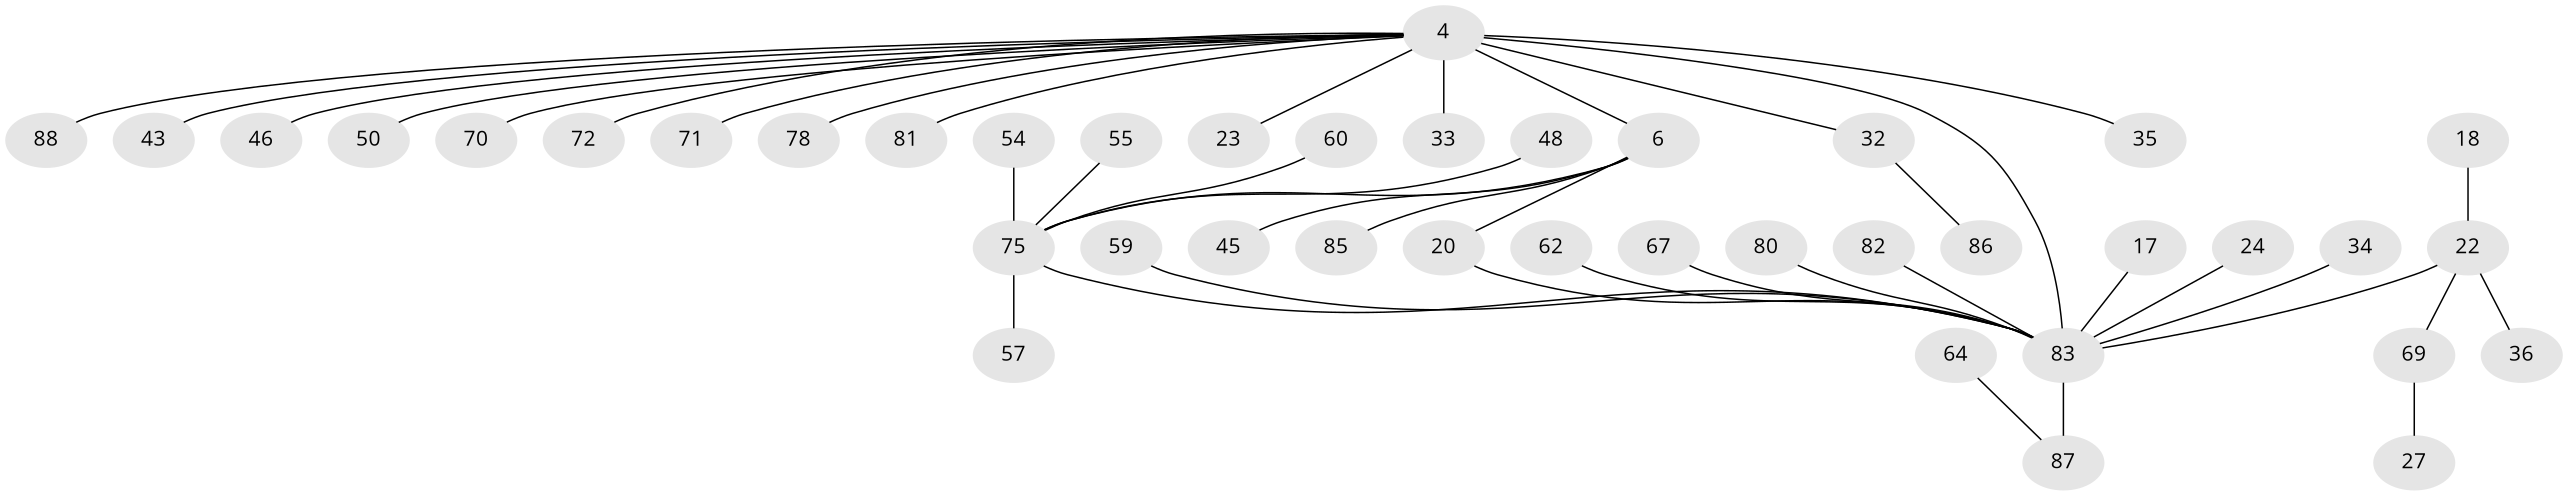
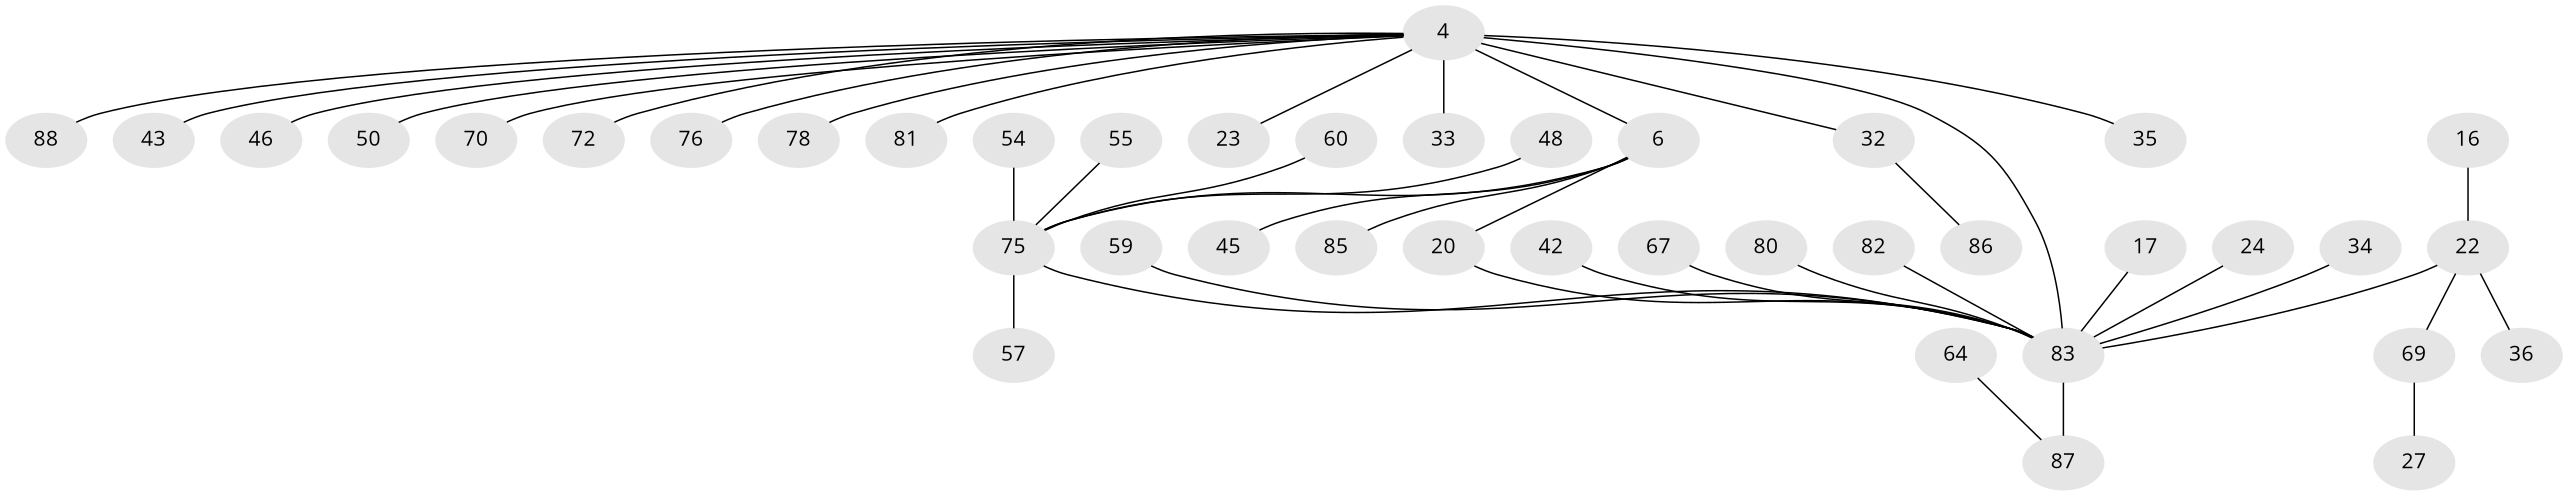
node "71": label "71" -> "76"
node "18": label "18" -> "16"
node "62": label "62" -> "42"
